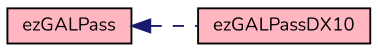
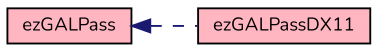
node "ezGALPassDX10": label "ezGALPassDX10" -> "ezGALPassDX11"
